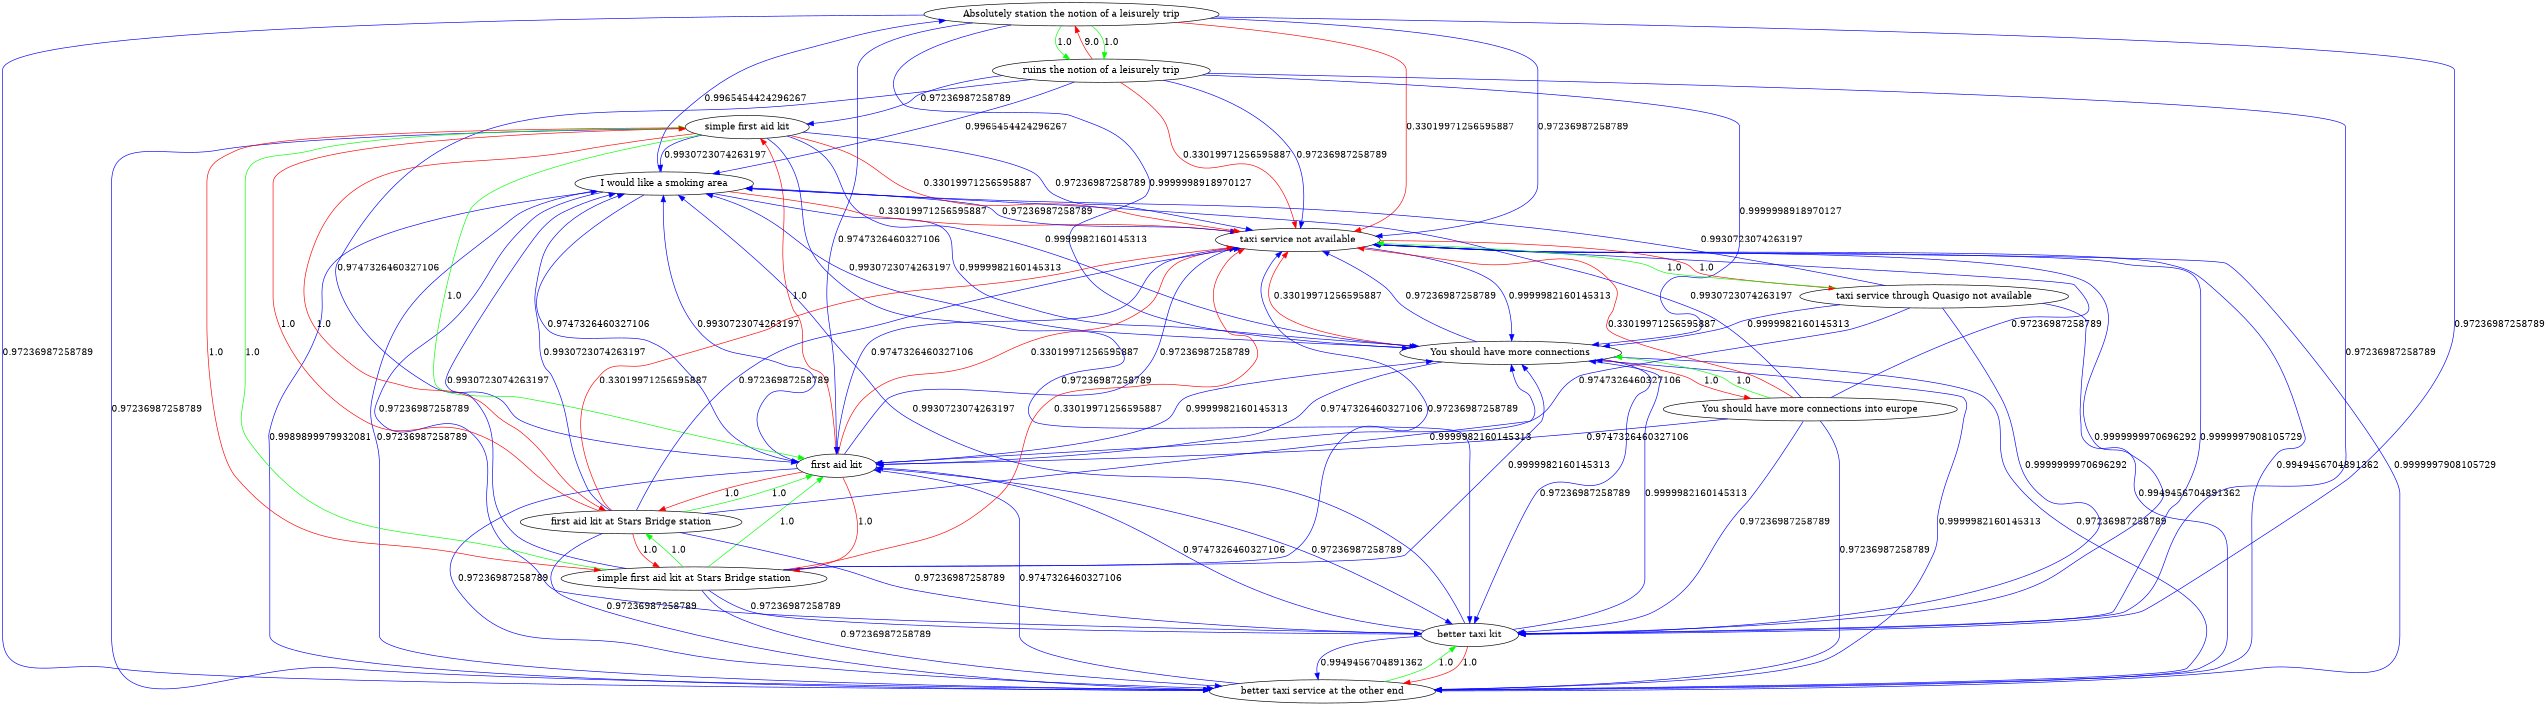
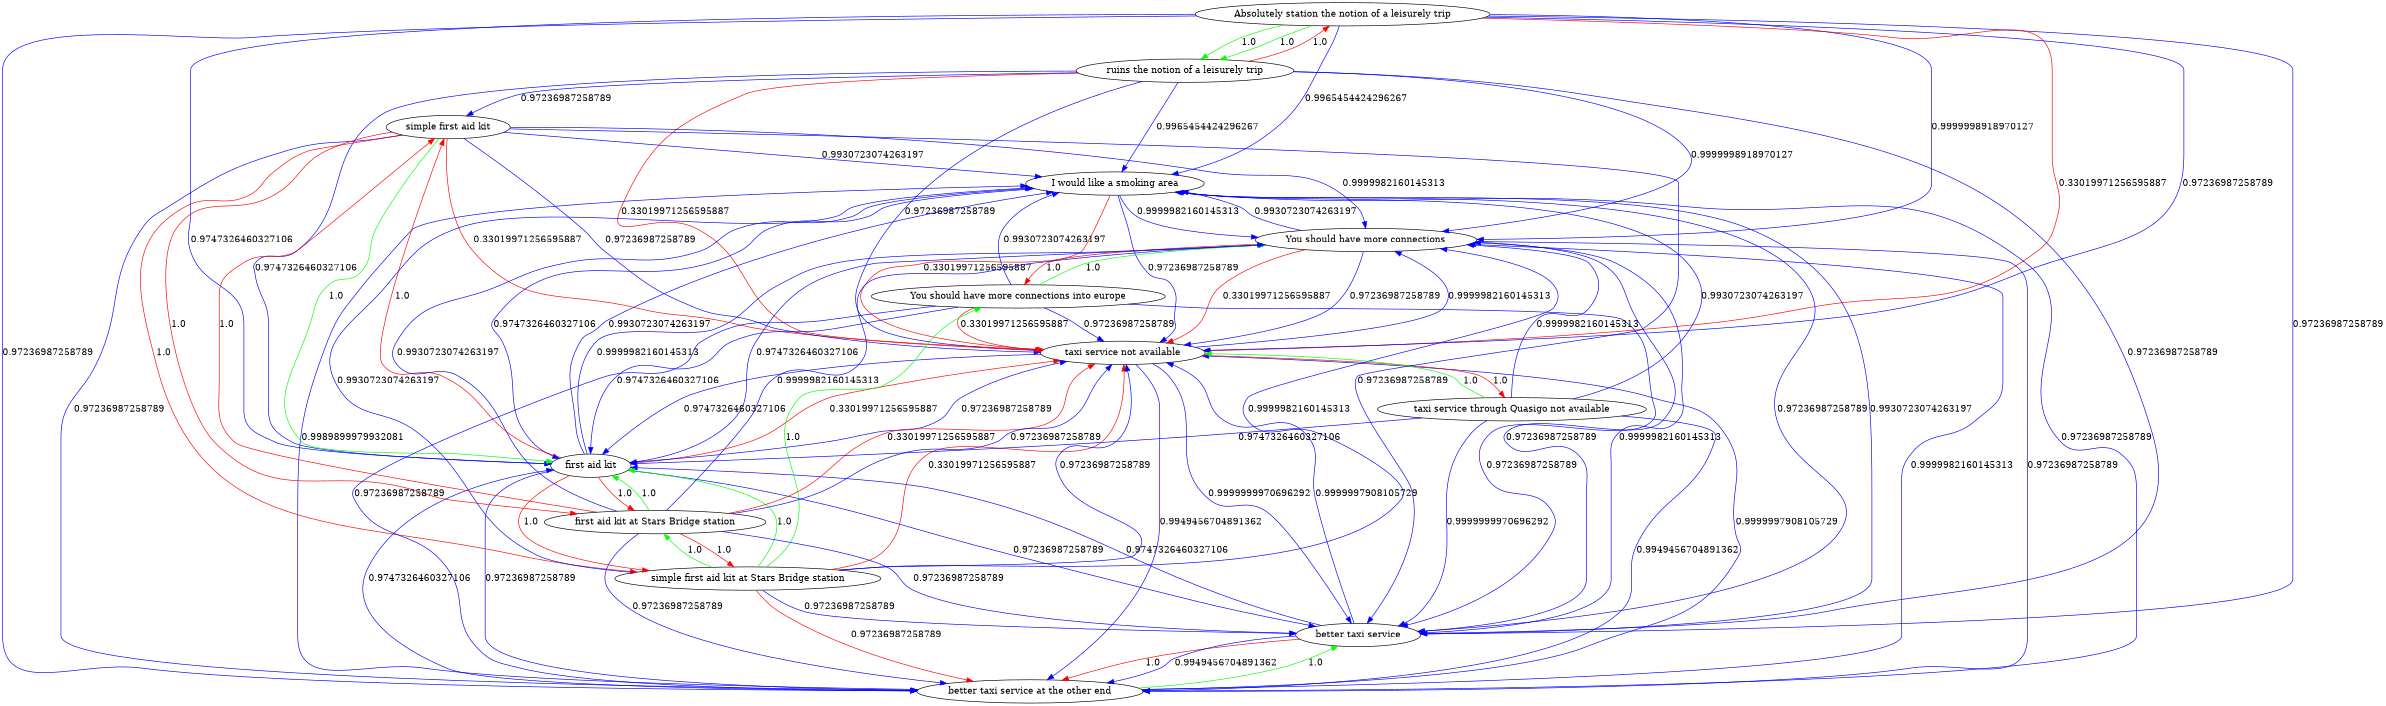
edge "ruins the notion of a leisurely trip" -> "Absolutely station the notion of a leisurely trip": label "9.0" -> "1.0"
edge "I would like a smoking area" -> "Absolutely station the notion of a leisurely trip": reversed
edge "simple first aid kit at Stars Bridge station" -> "simple first aid kit": now "simple first aid kit at Stars Bridge station" -> "You should have more connections into europe"
node "better taxi kit": label "better taxi kit" -> "better taxi service"
edge "simple first aid kit at Stars Bridge station" -> "better taxi service at the other end": color blue -> red
